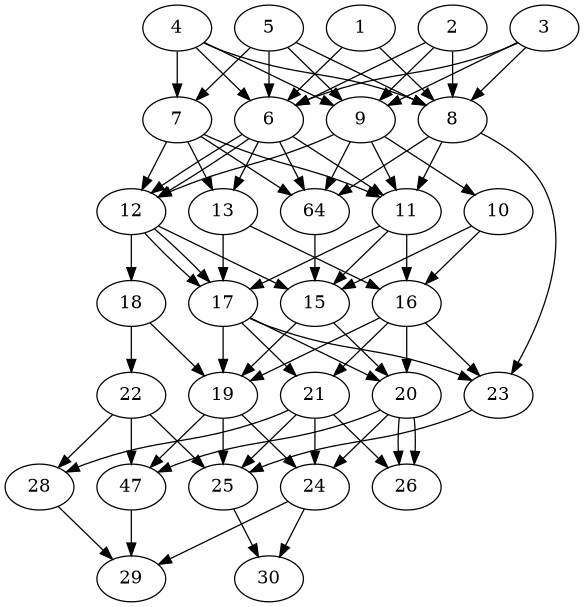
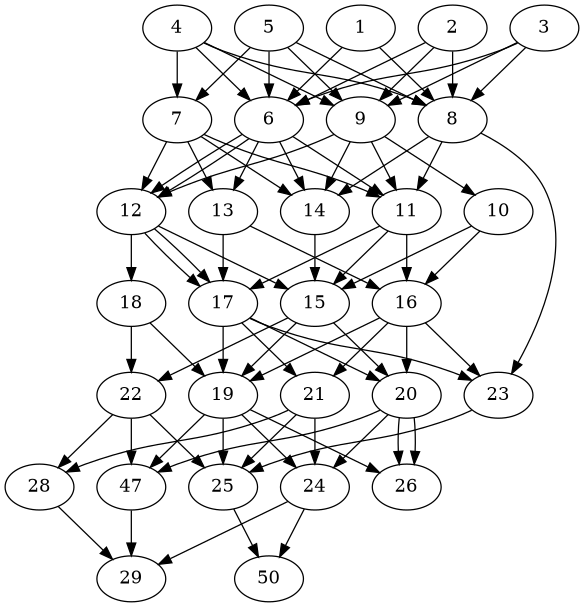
node "64": label "64" -> "14"
edge "15" -> "22": added
edge "21" -> "26": now "19" -> "26"
node "30": label "30" -> "50"
